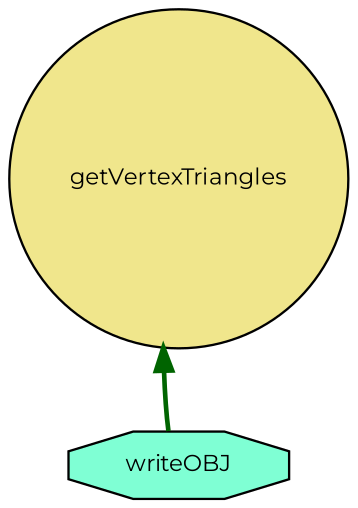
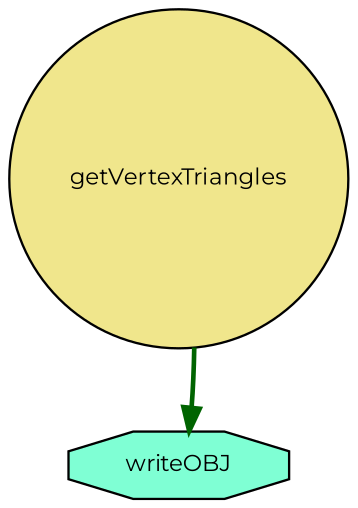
edge "writeOBJ" -> "getVertexTriangles": reversed
